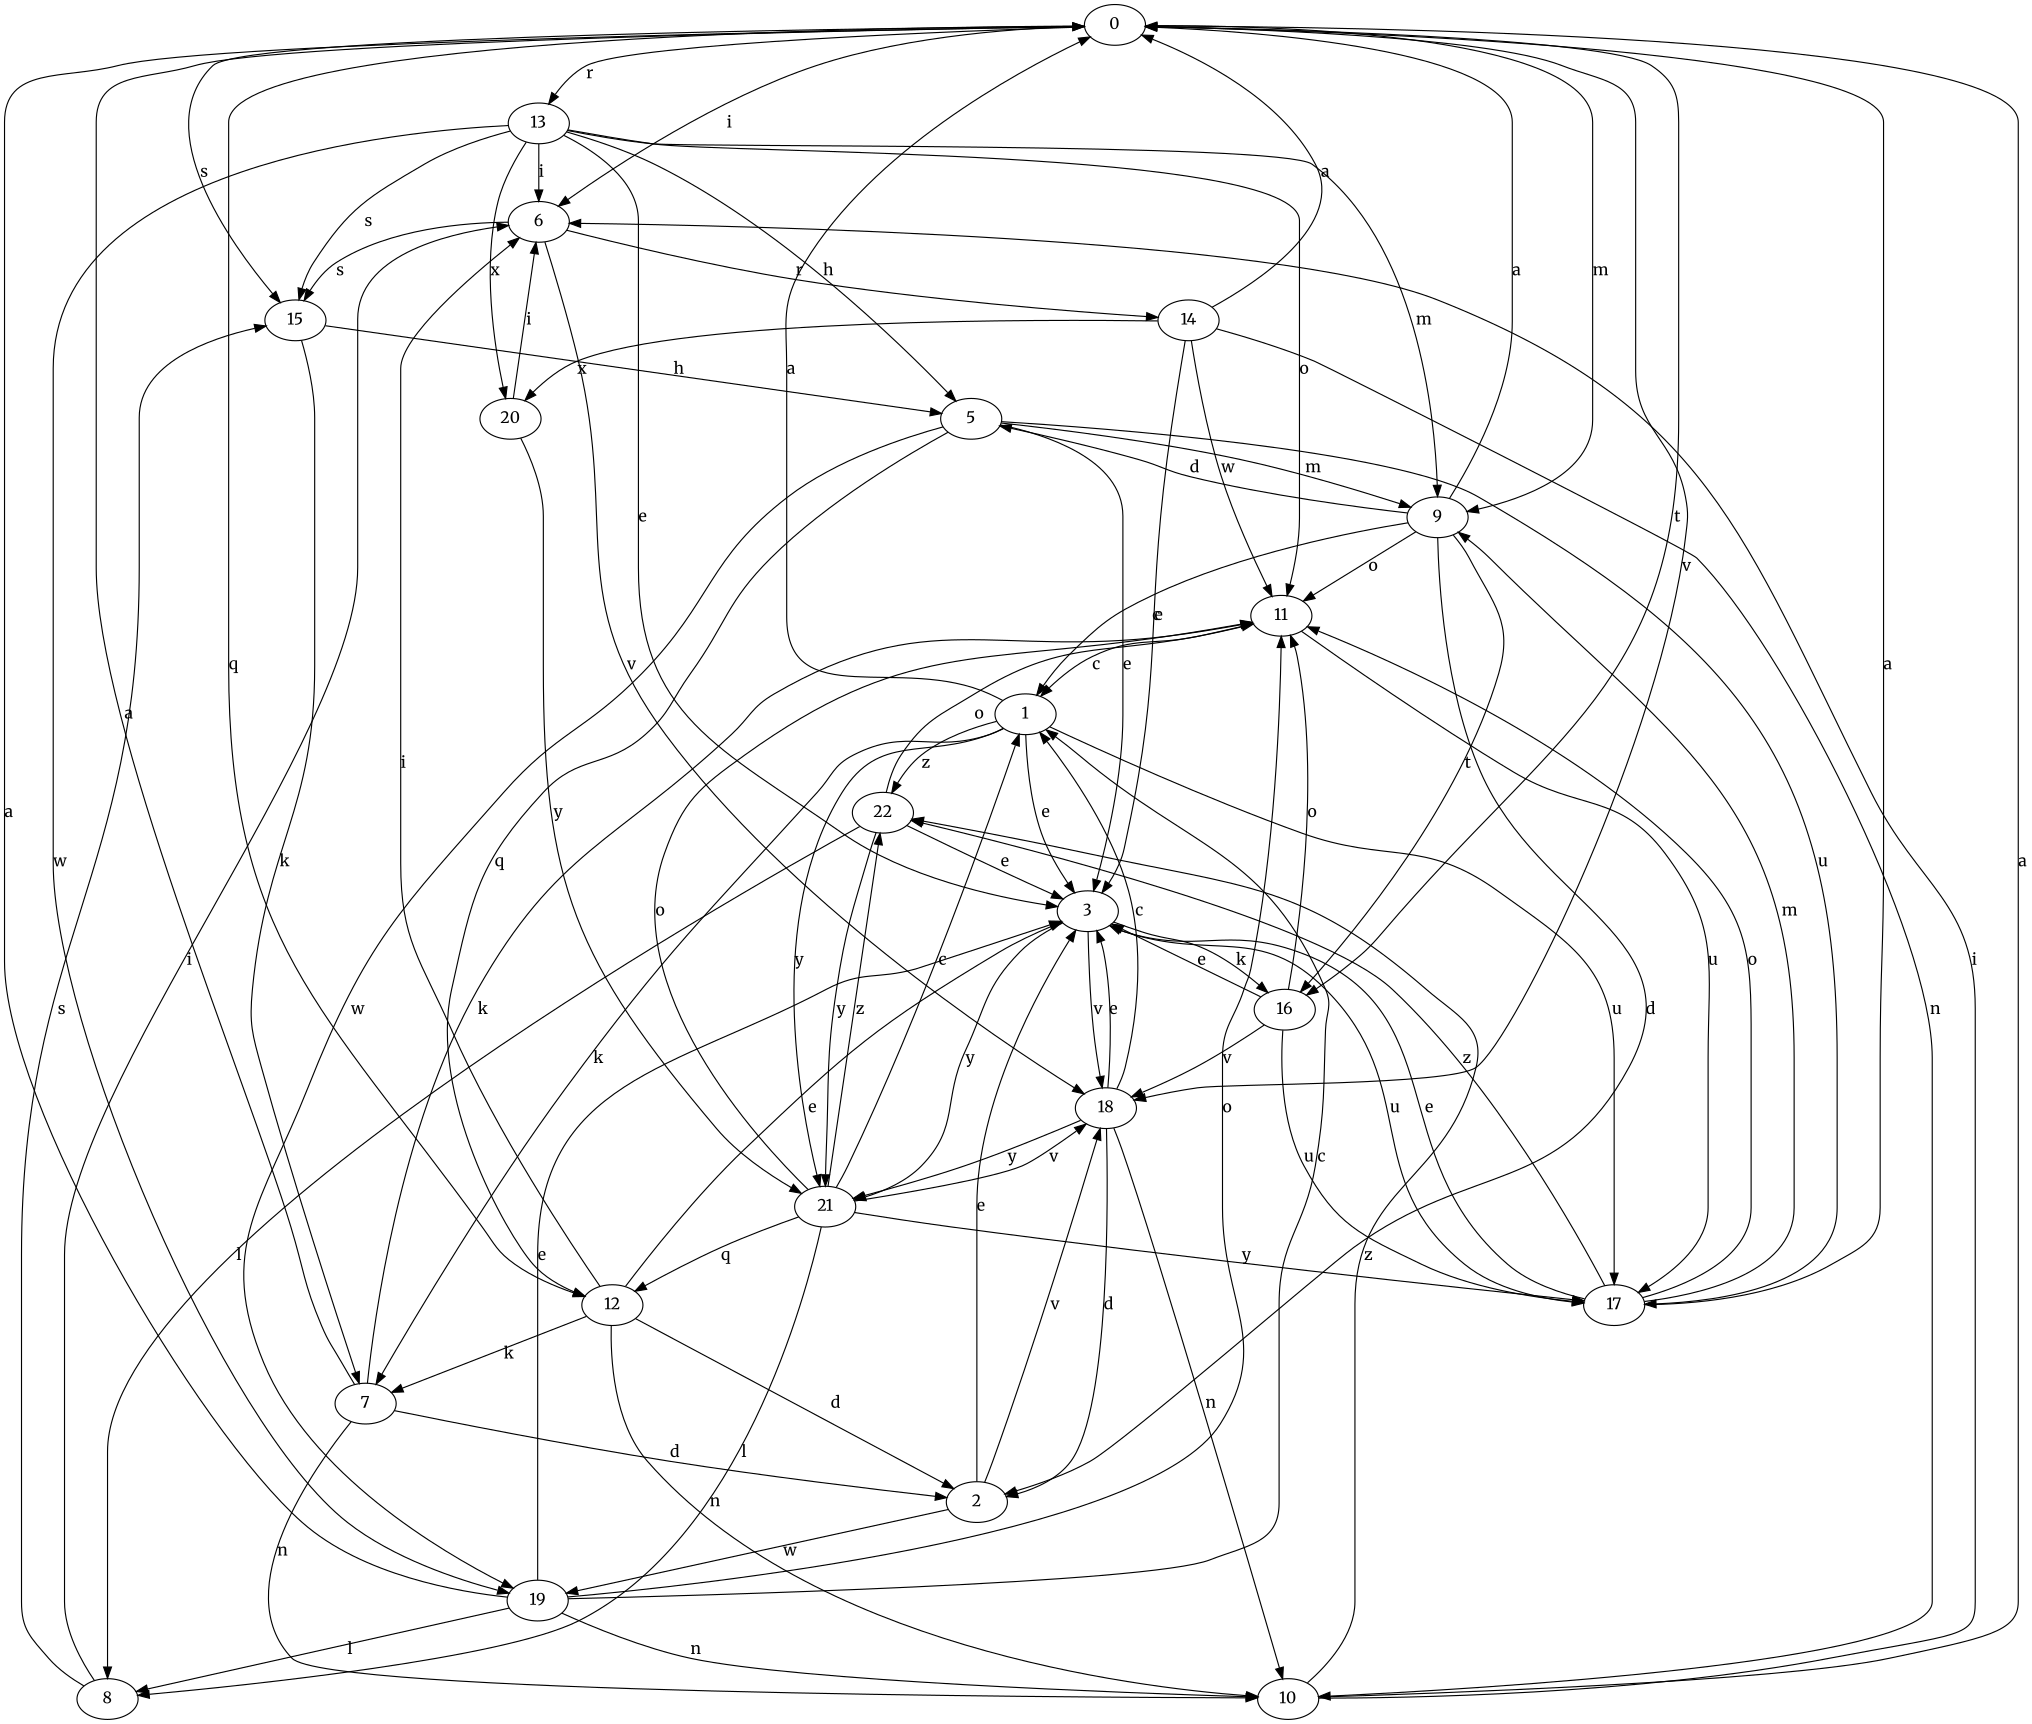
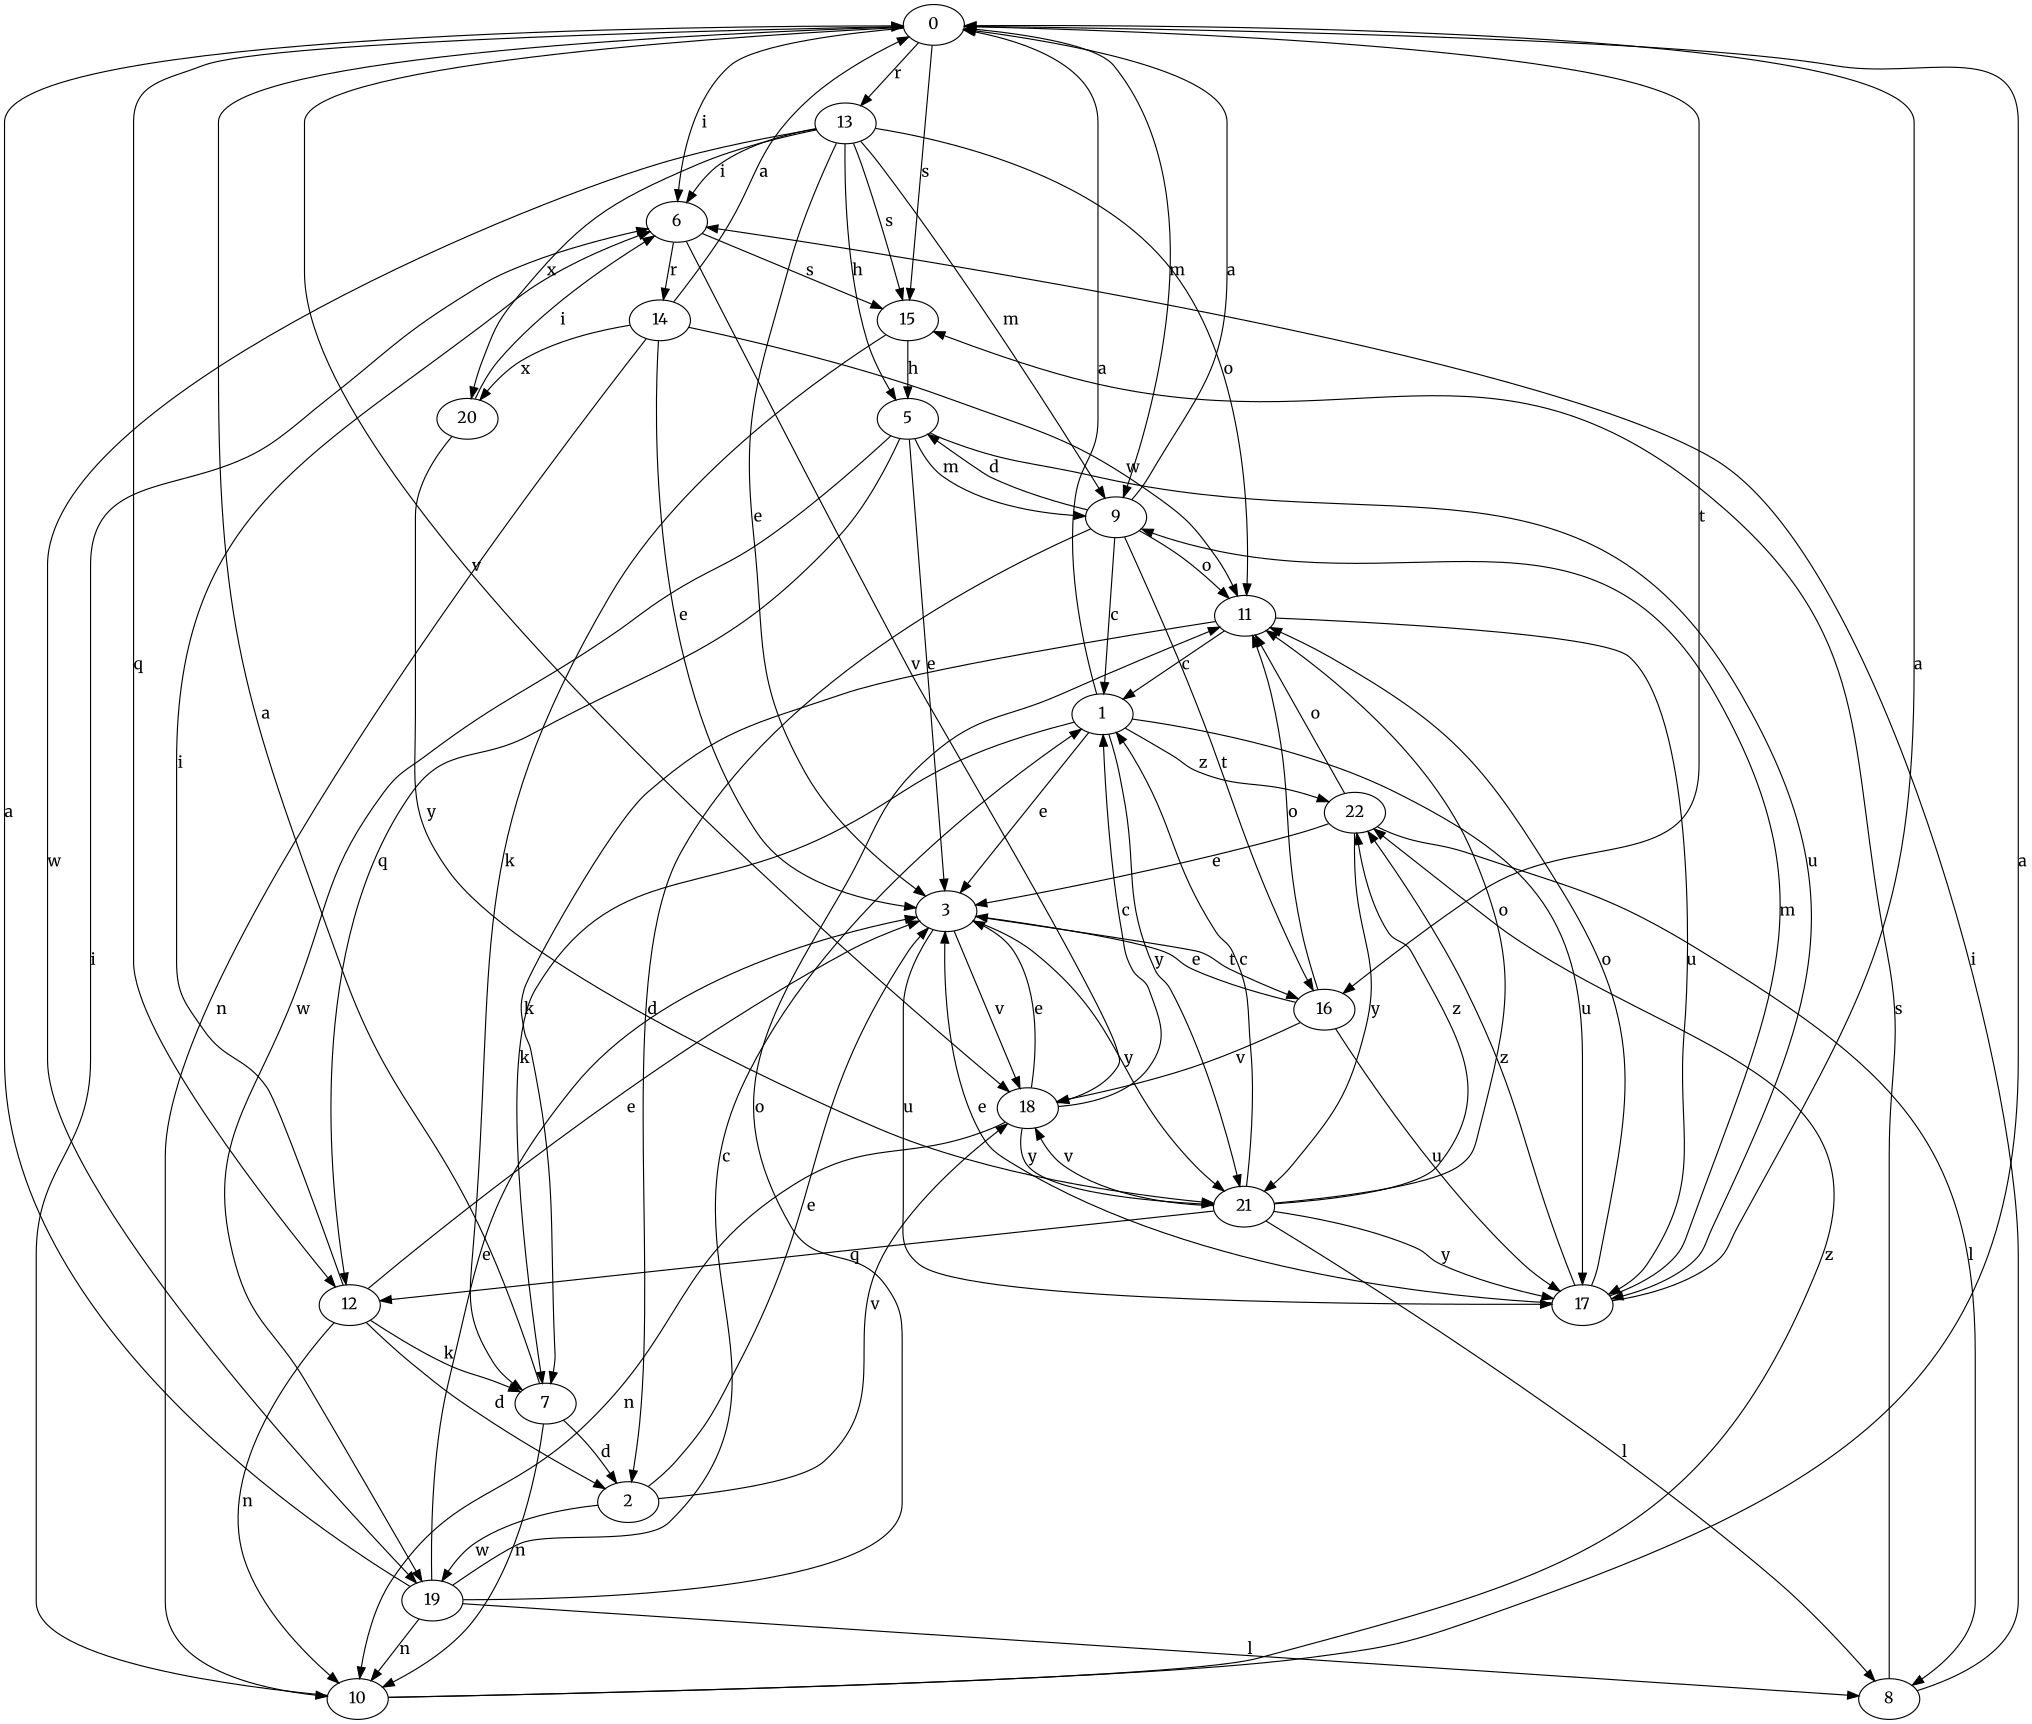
edge "7" -> "11": reversed
edge "3" -> "16": label "k" -> "t"
edge "18" -> "2": removed, label "d"
